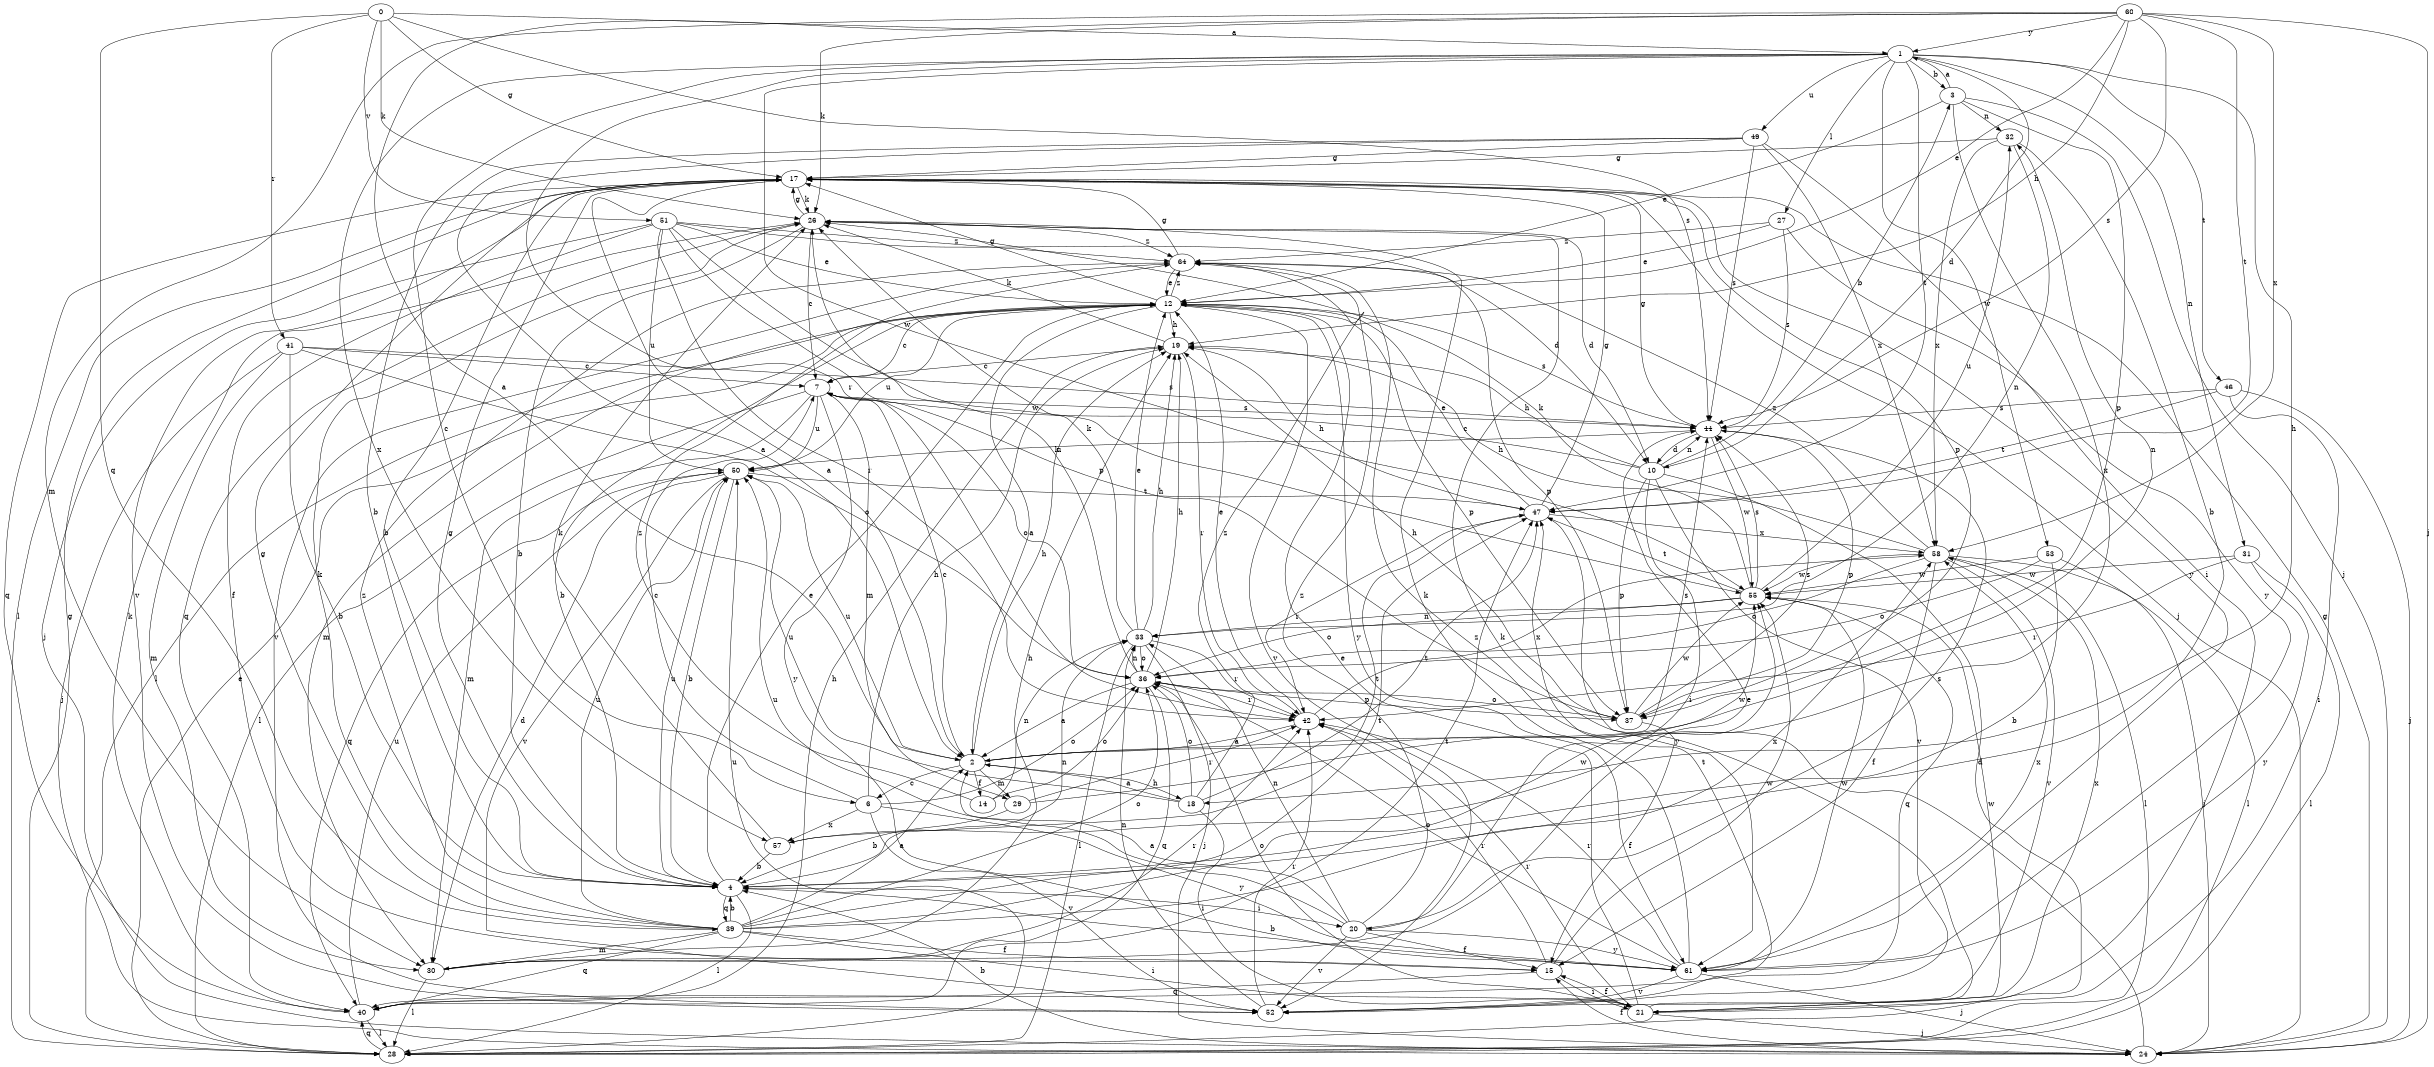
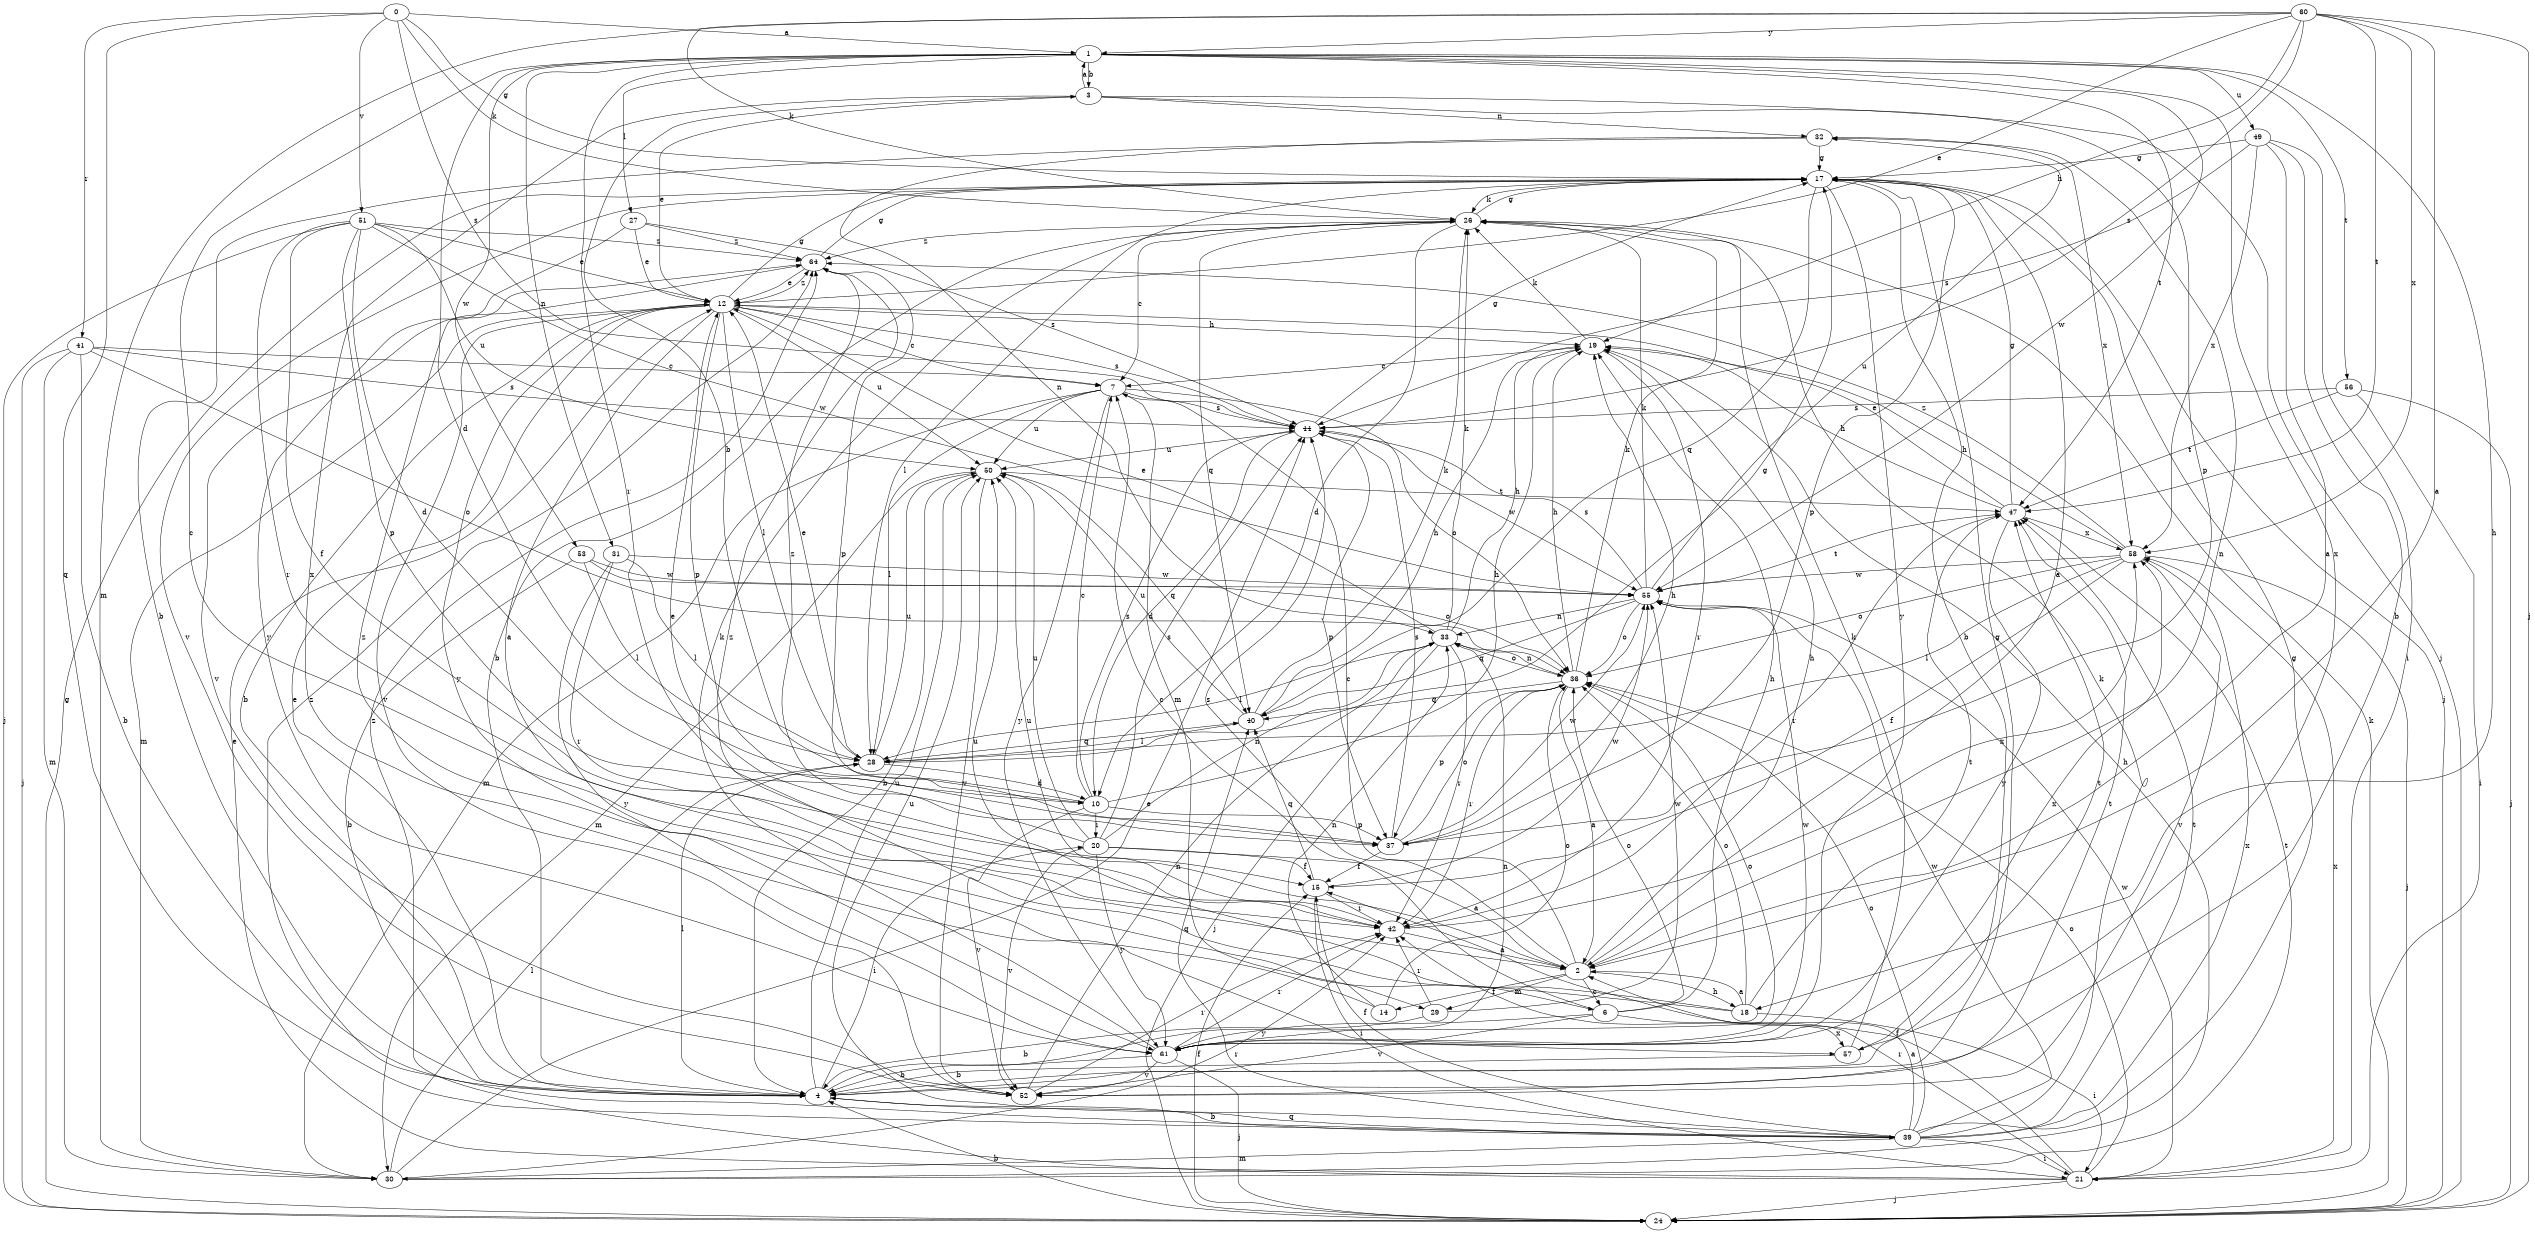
node "46": label "46" -> "56"
edge "10" -> "44": label "n" -> "s"
edge "50" -> "30": label "d" -> "m"
edge "10" -> "28": reversed
